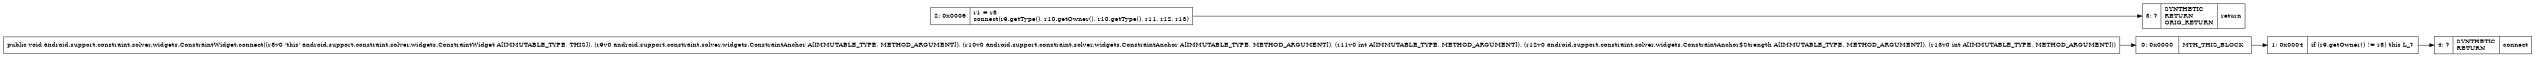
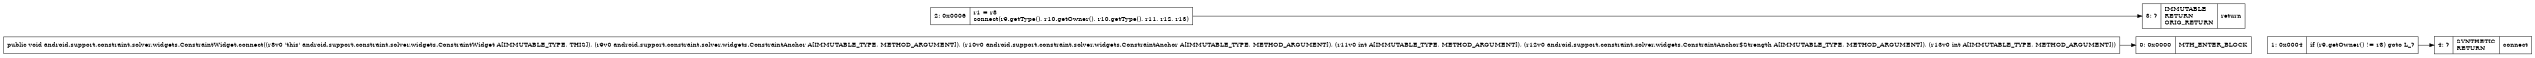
node "3: ?": text "SYNTHETIC" -> "IMMUTABLE"
node "0: 0x0000": text "MTH_THIS_BLOCK" -> "MTH_ENTER_BLOCK"
edge "0: 0x0000" -> "1: 0x0004": removed
node "1: 0x0004": text "if (r9.getOwner() != r8) this L_?" -> "if (r9.getOwner() != r8) goto L_?"
